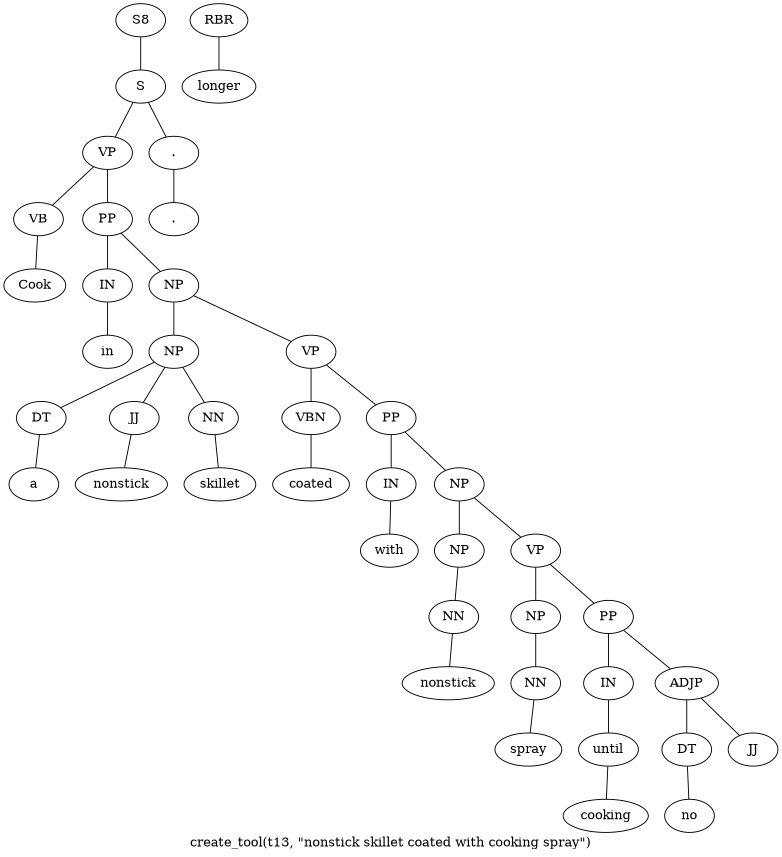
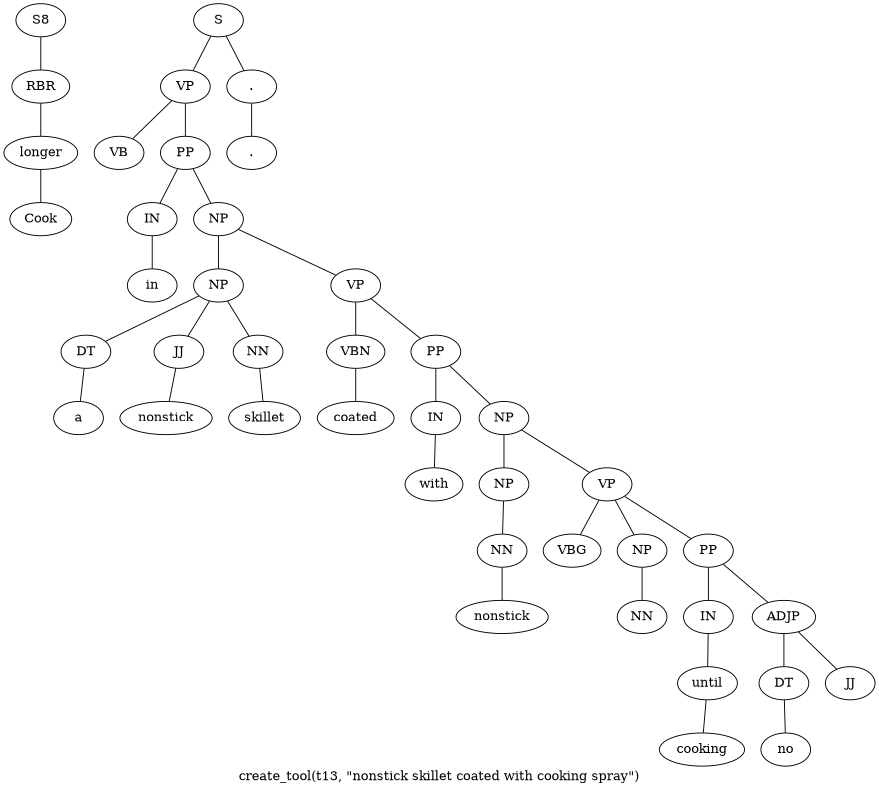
edge "S8" -- "S": now "S8" -- "RBR"
edge "VB" -- "Cook": now "longer" -- "Cook"
node "VBG": added
node "spray": removed
